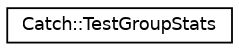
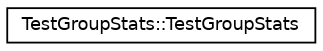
node "Catch::TestGroupStats": label "Catch::TestGroupStats" -> "TestGroupStats::TestGroupStats"
